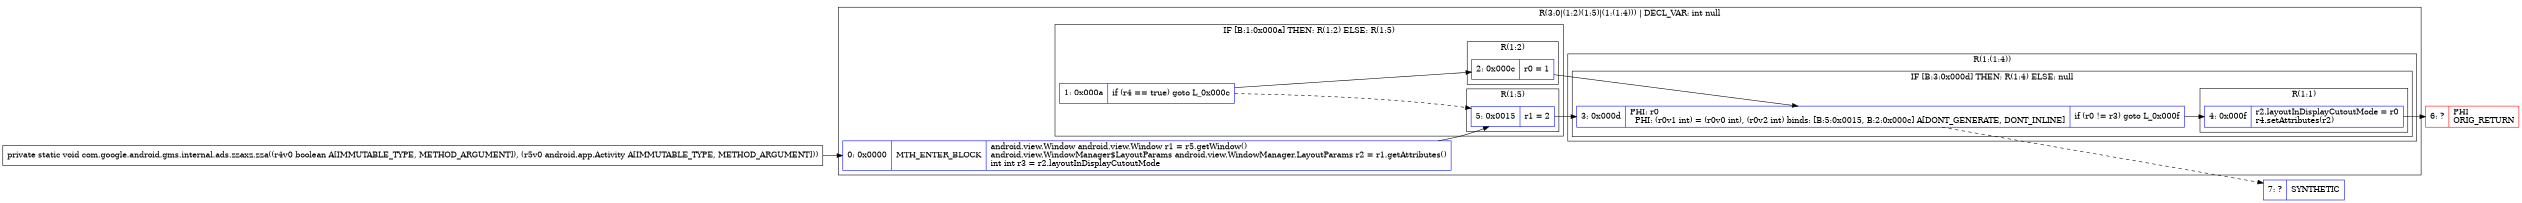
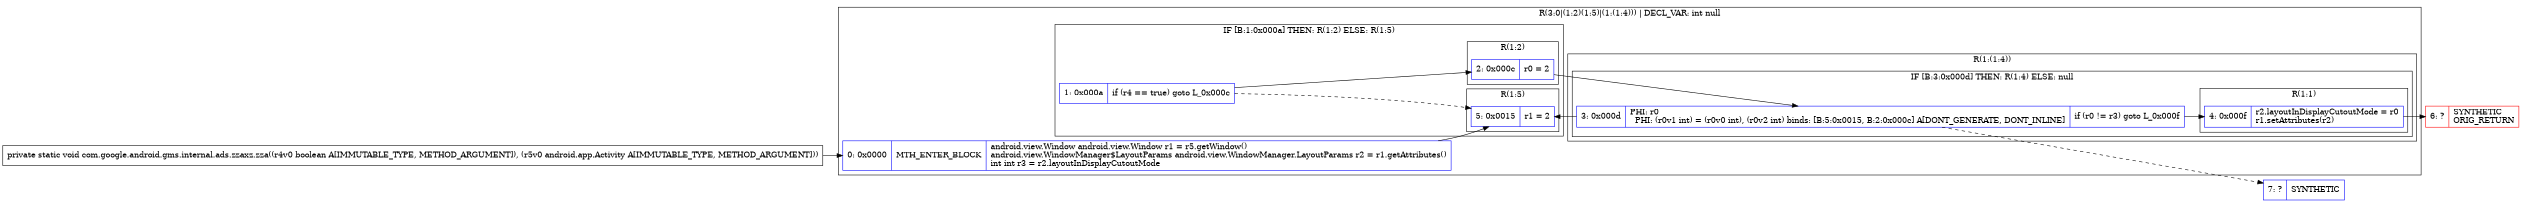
node "2: 0x000c": text "r0 = 1" -> "r0 = 2"
node "6: ?": text "PHI" -> "SYNTHETIC"
edge "5: 0x0015" -> "3: 0x000d": reversed
node "4: 0x000f": text "r4.setAttributes(r2)" -> "r1.setAttributes(r2)"
